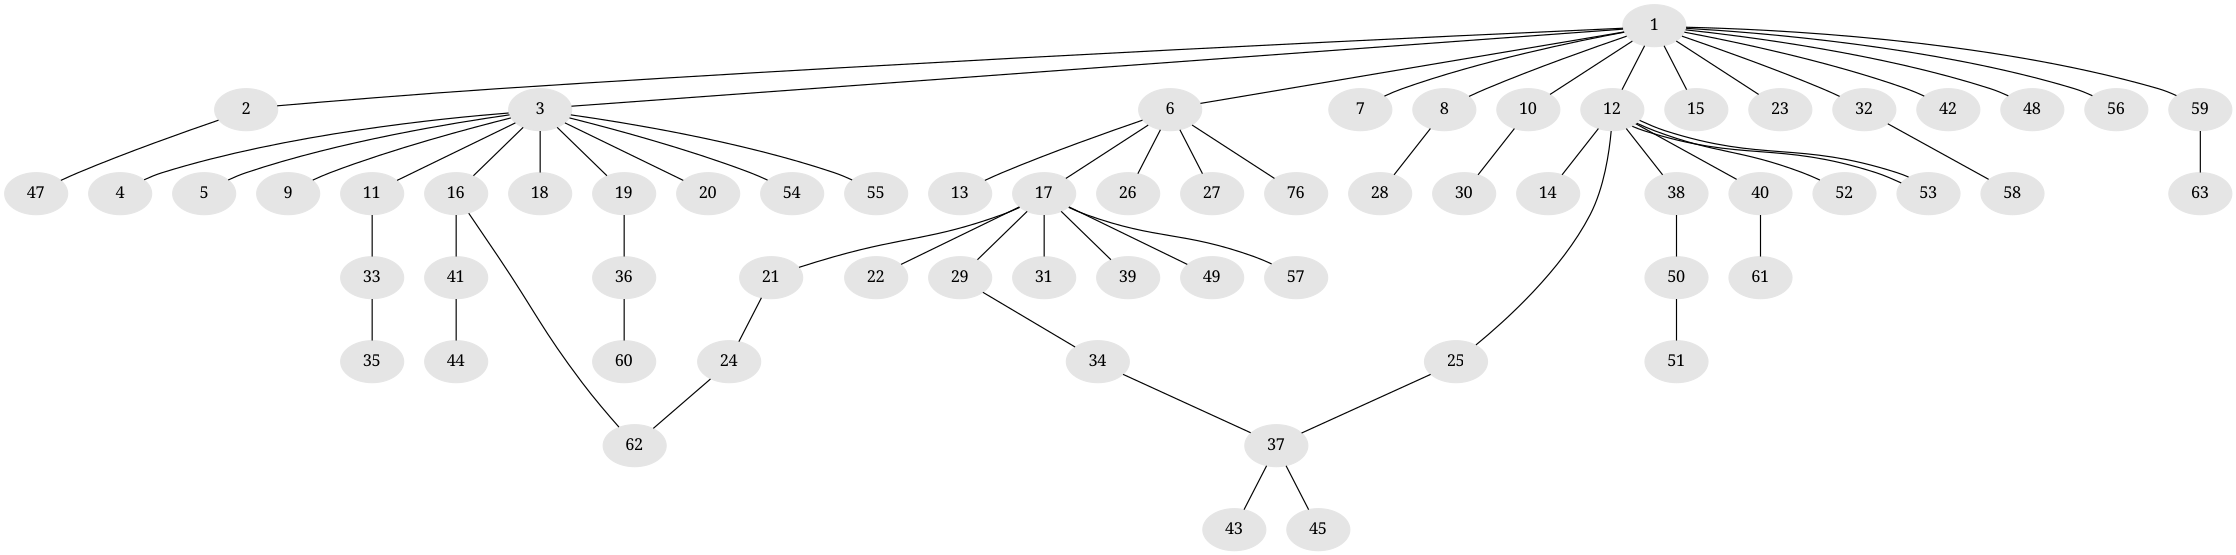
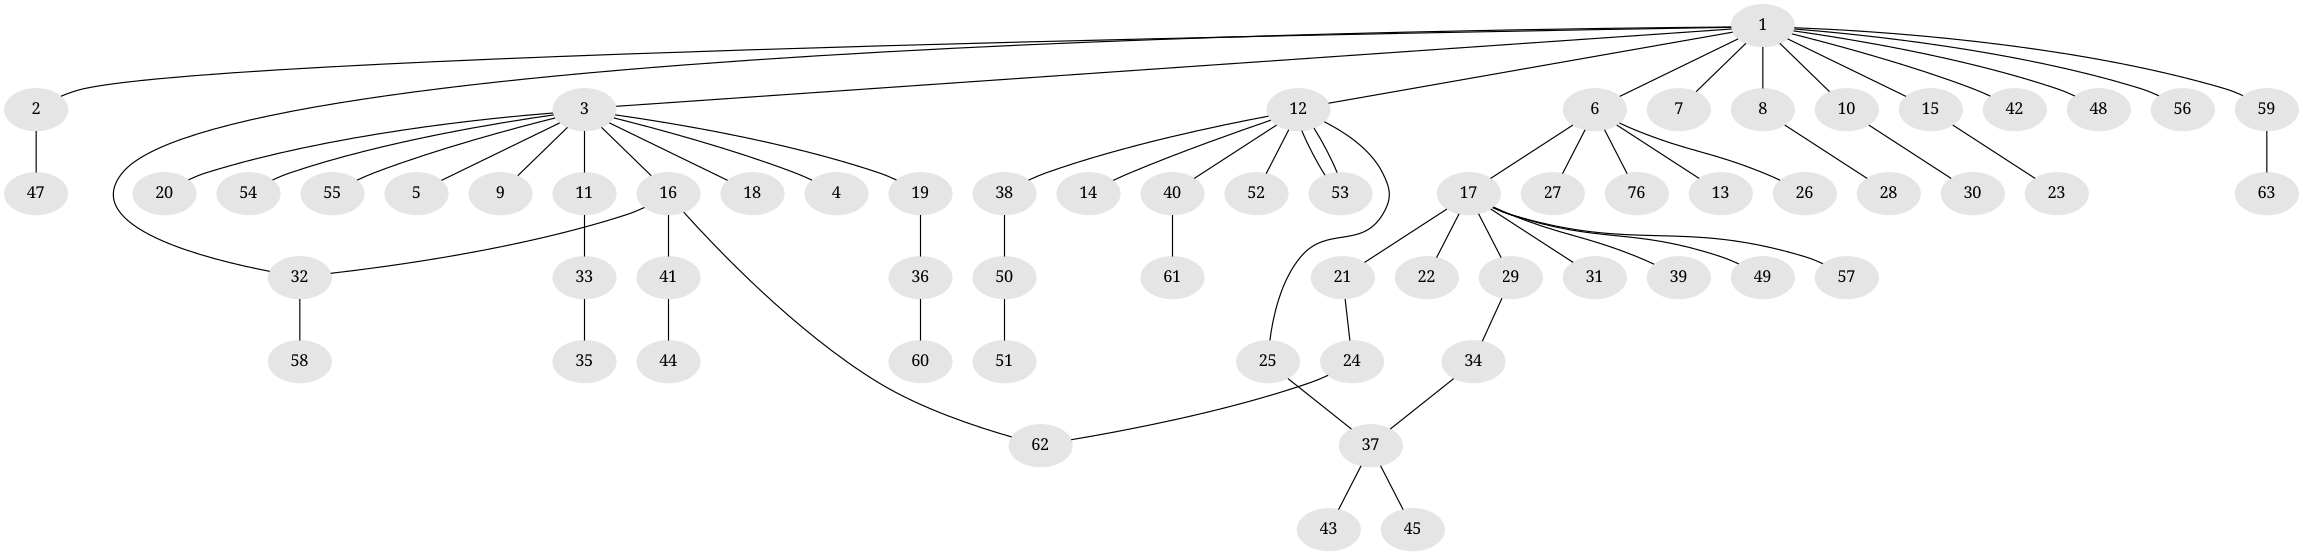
edge "1" -- "23": now "15" -- "23"
edge "16" -- "32": added
